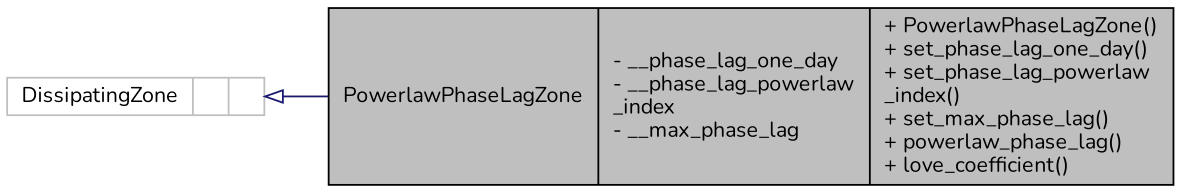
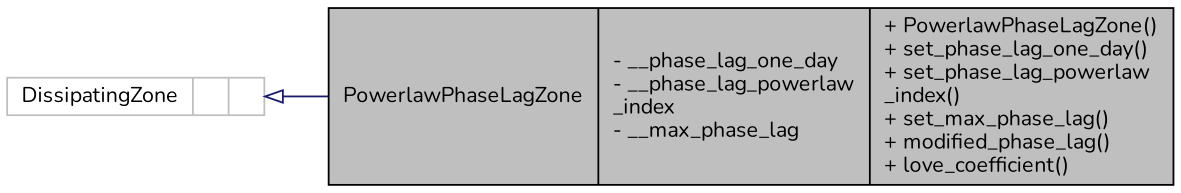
node "PowerlawPhaseLagZone": text "+ powerlaw_phase_lag()" -> "+ modified_phase_lag()"
